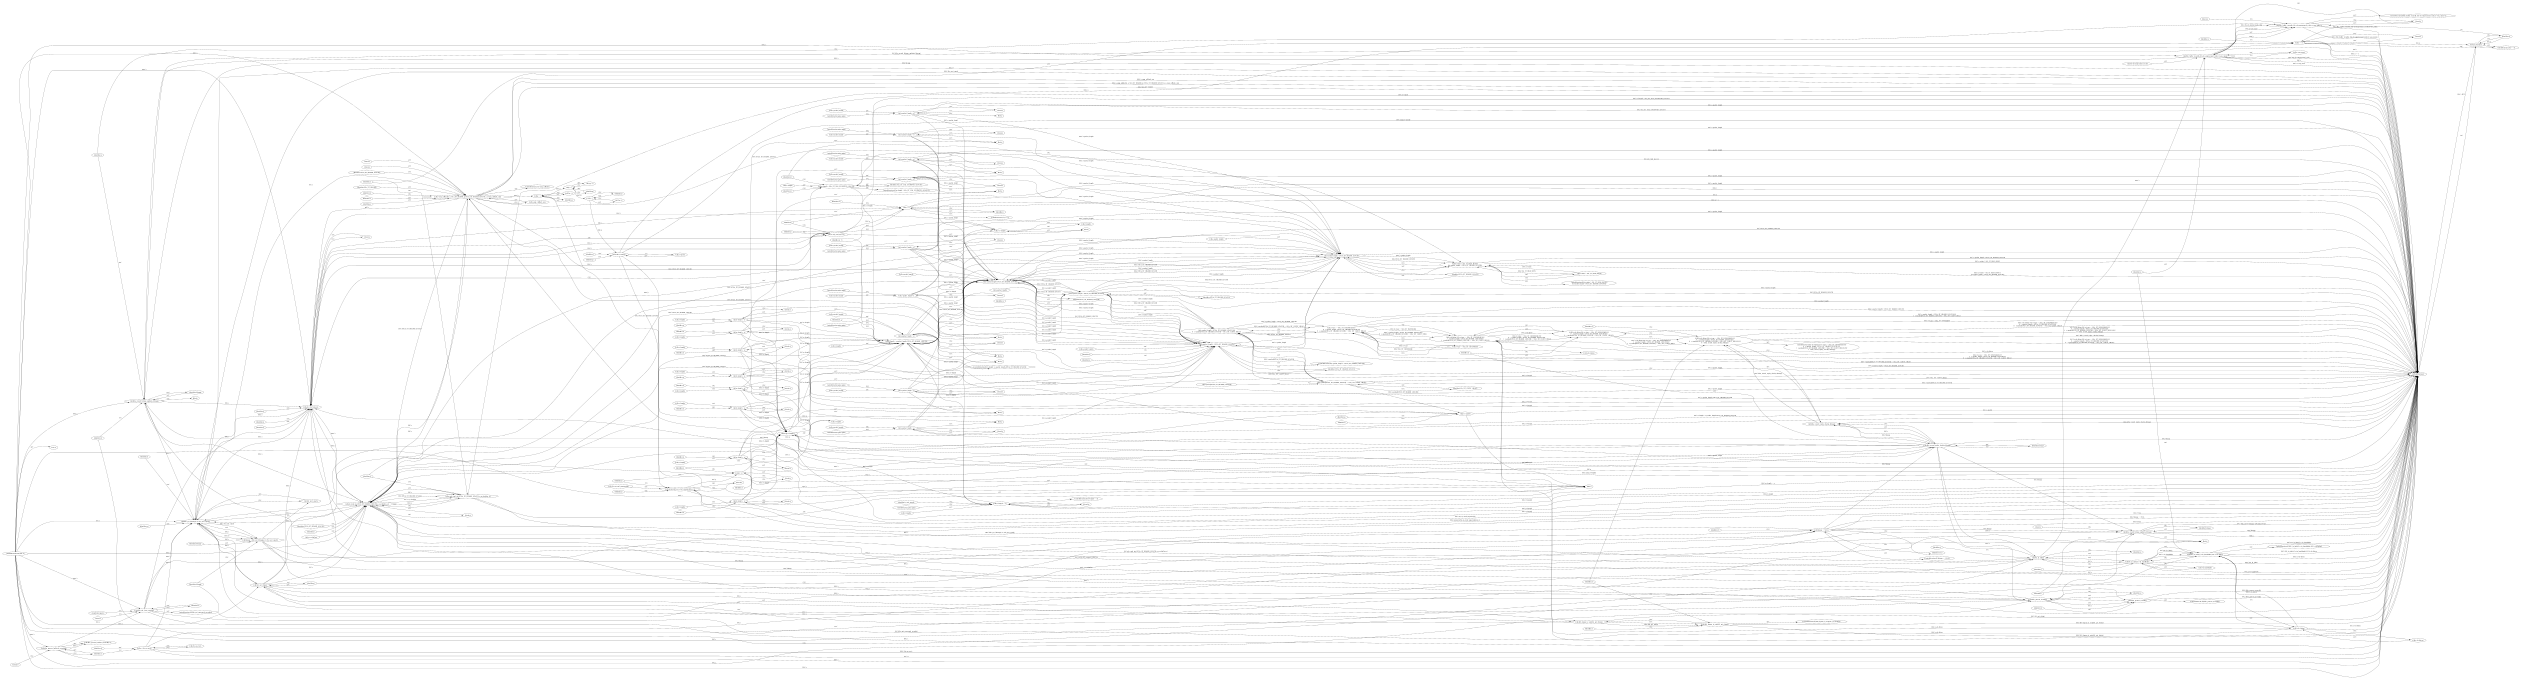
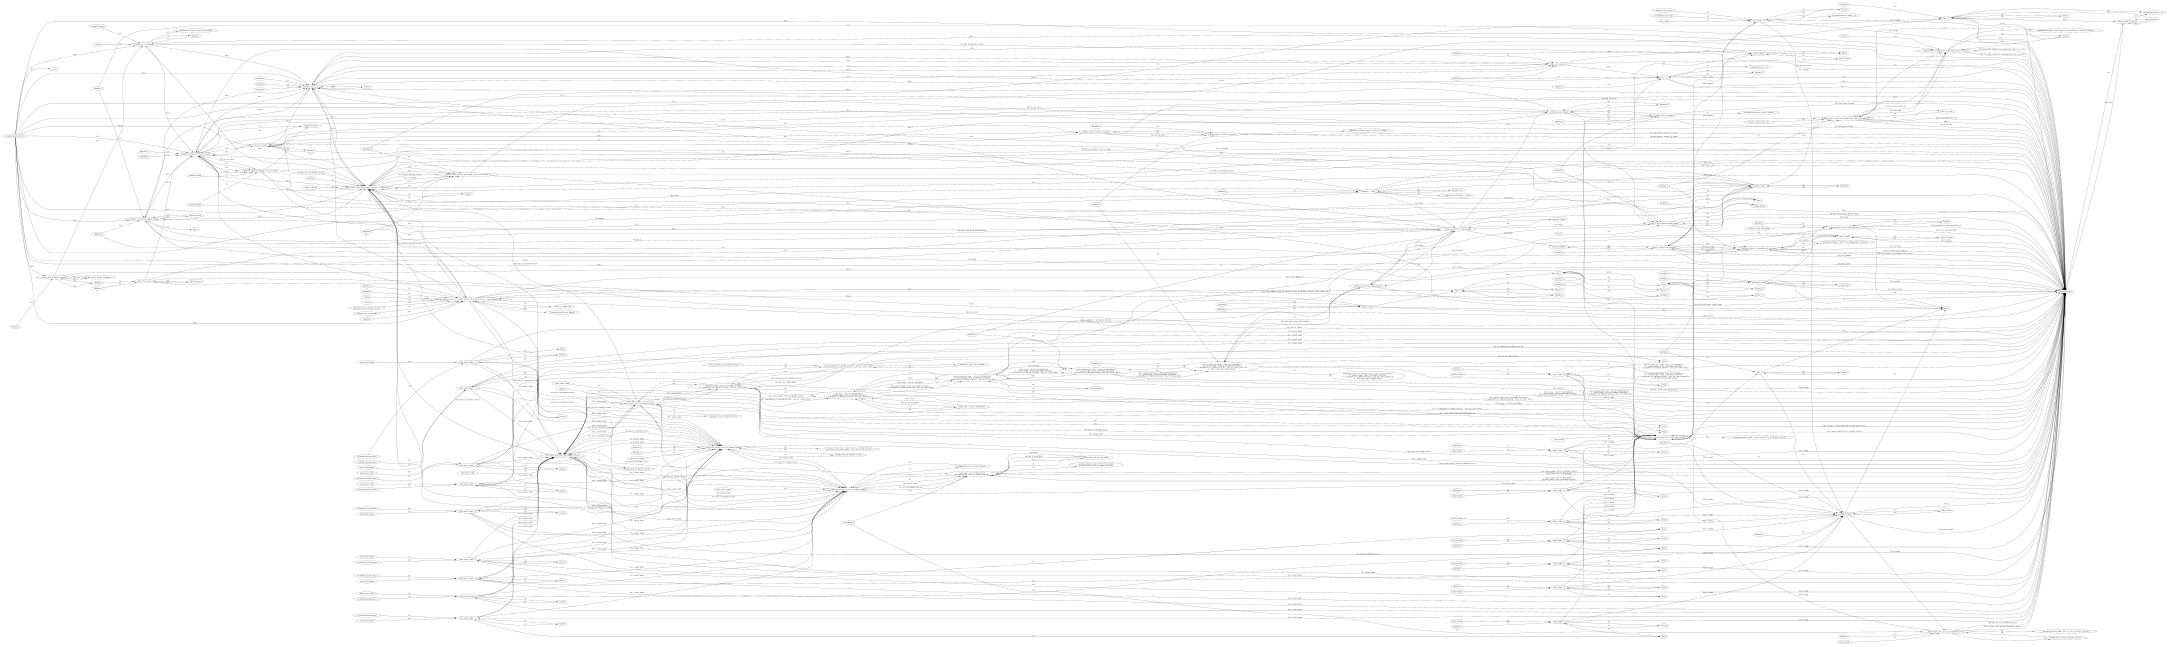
edge "(Call,dtls1_record_replay_check(s, bitmap))" -> "(MethodReturn,int)": now "(Call,dtls1_record_replay_check(s, bitmap))" -> "(Call,s->in_handshake)"
edge "(Call,memcpy(&(s->s3->read_sequence[2]), p, 6))" -> "(Call,p+=6)": removed, label "DDG: p"
